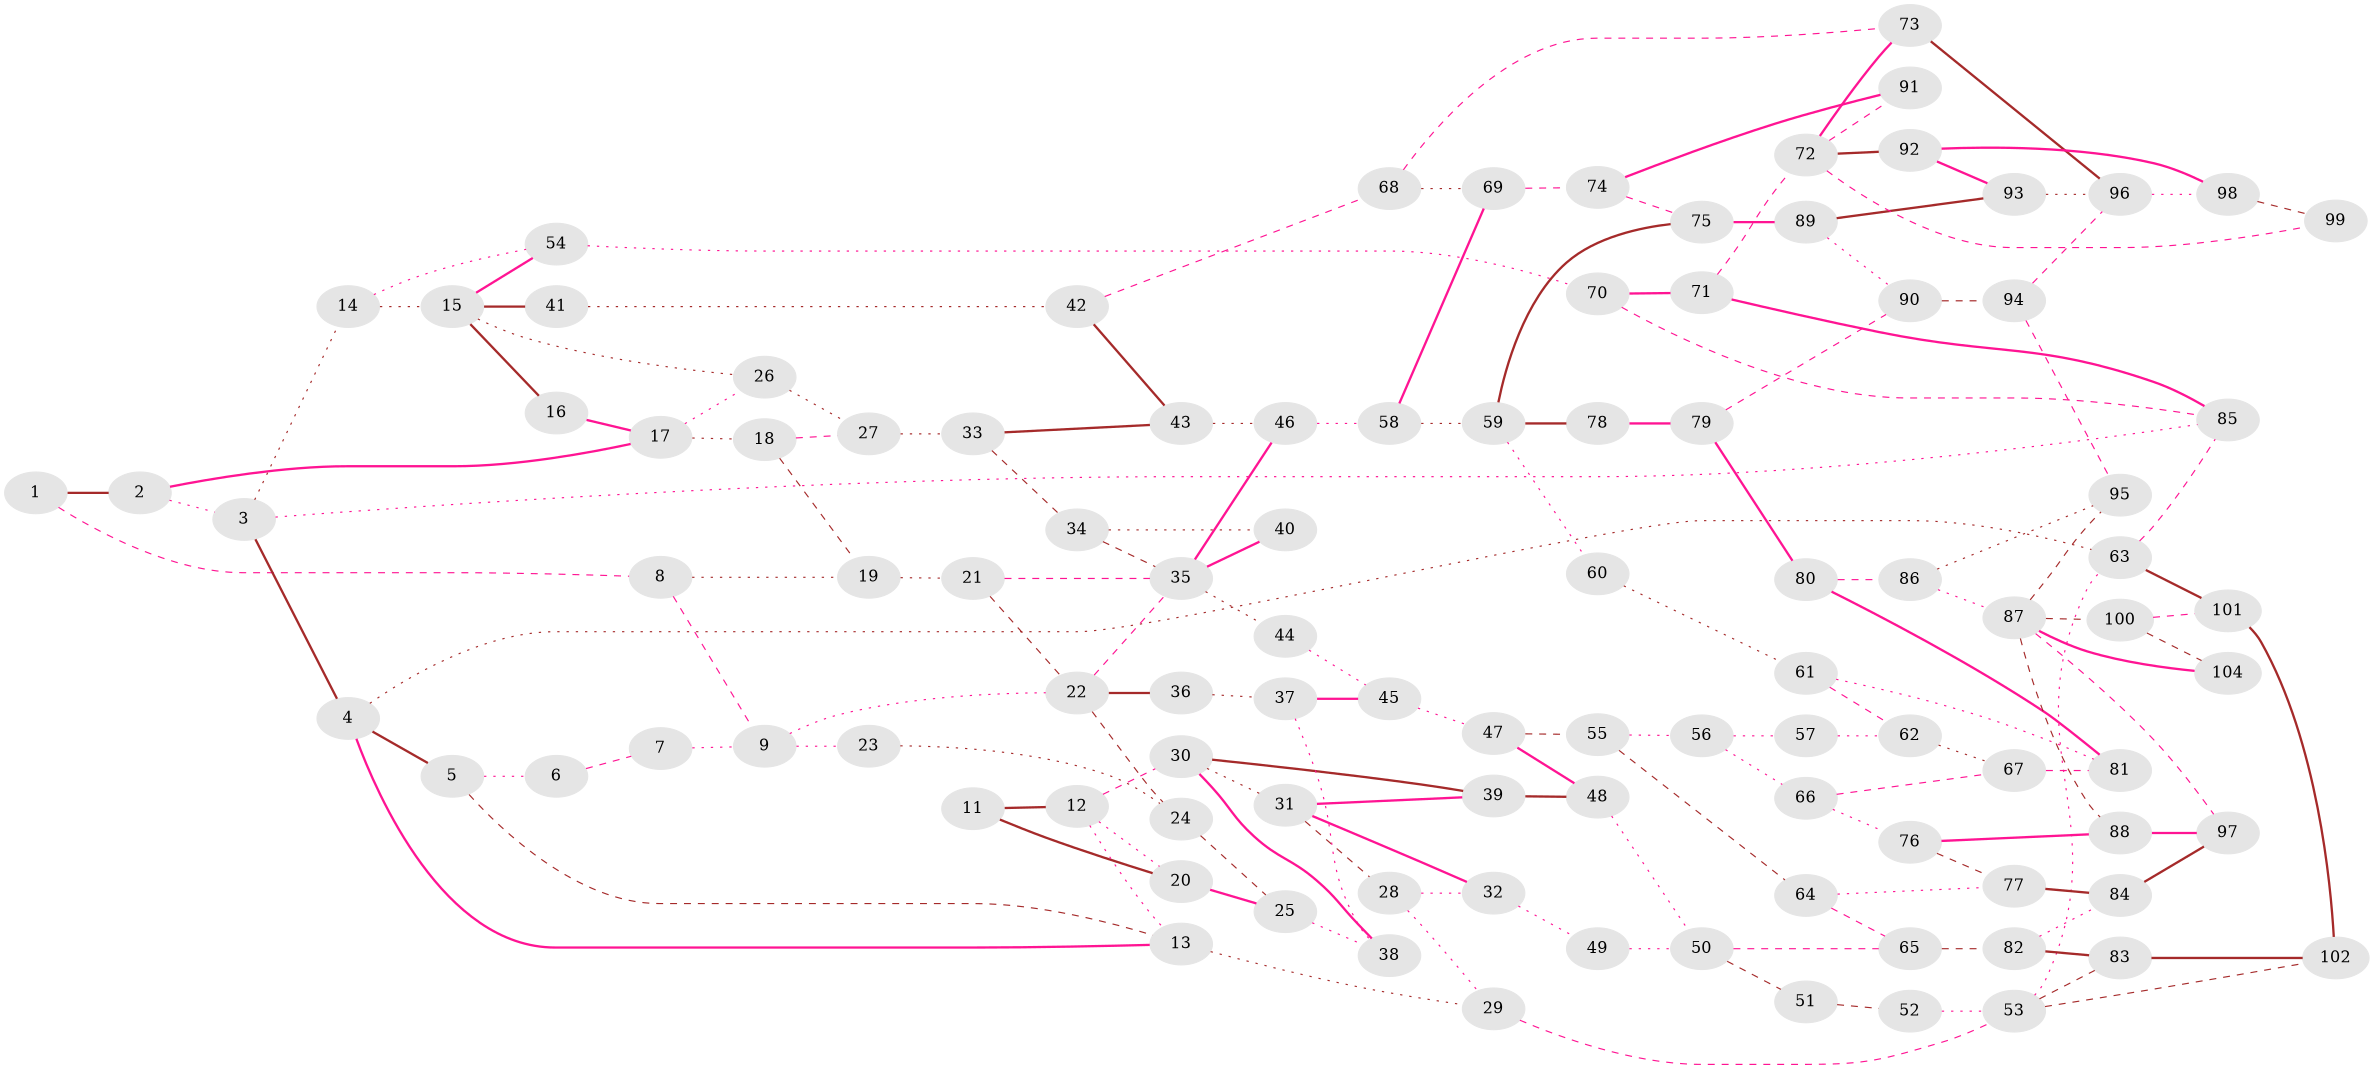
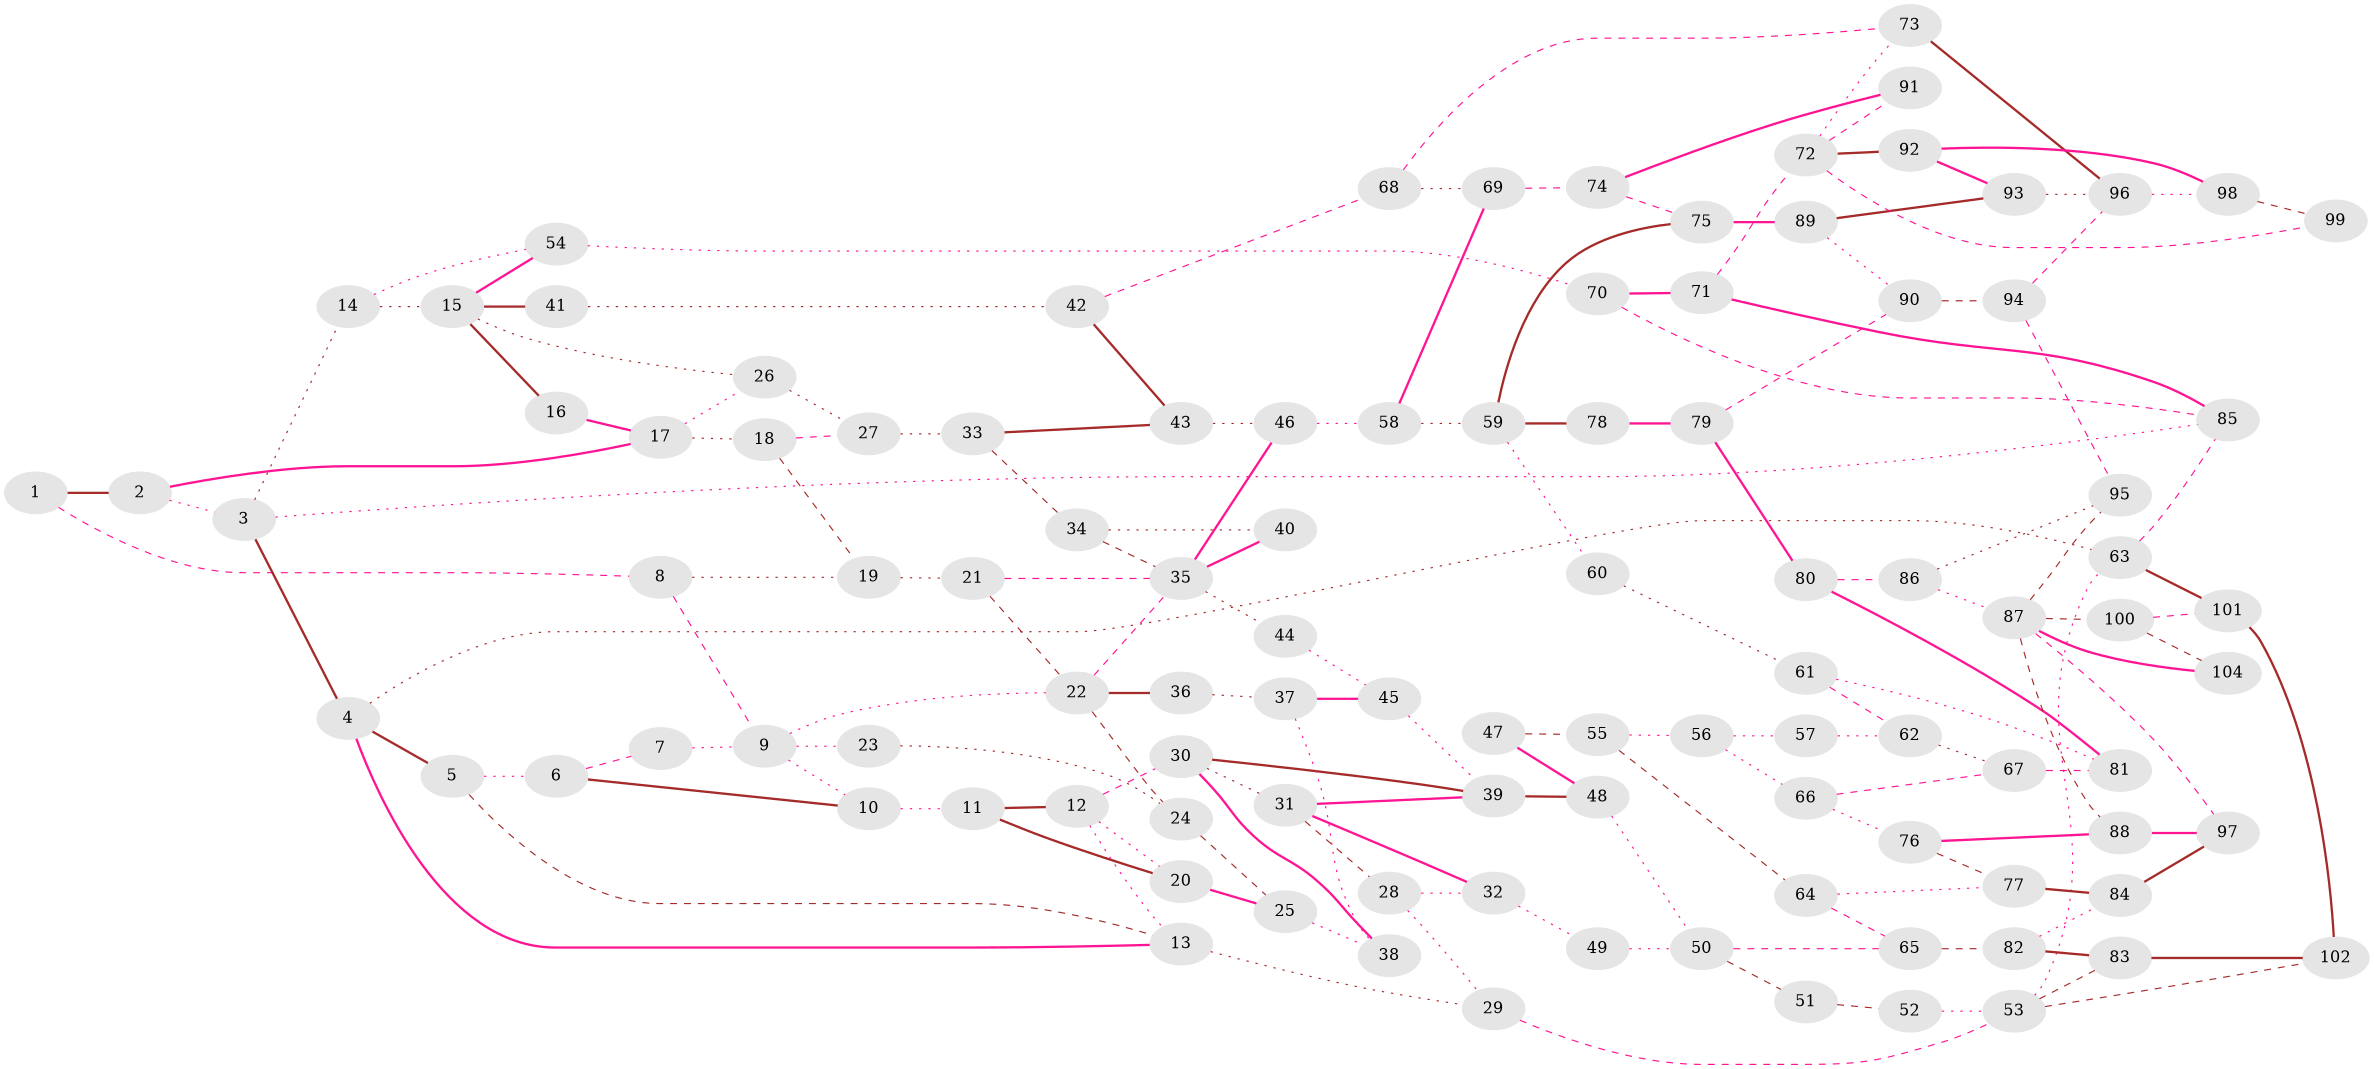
edge "73" -- "72": style bold -> dotted
edge "45" -- "47": now "45" -- "39"
node "10": added
